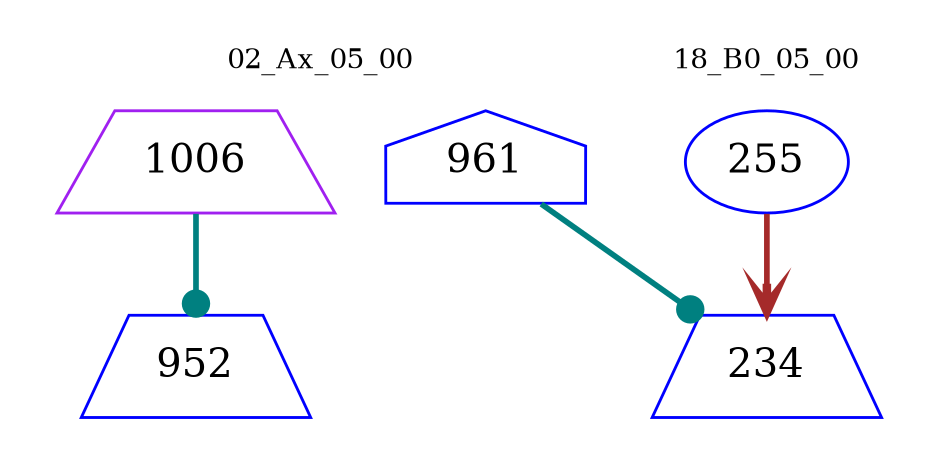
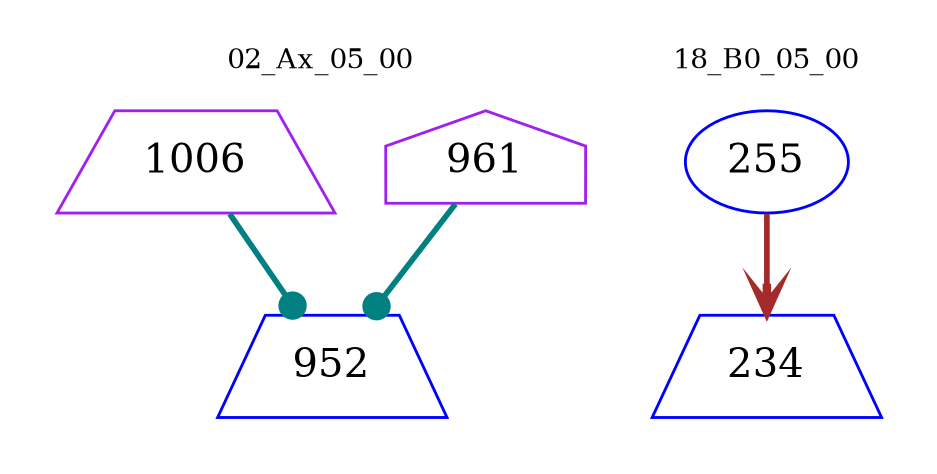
node "961": color blue -> purple
edge "961" -> "234": now "961" -> "952"
